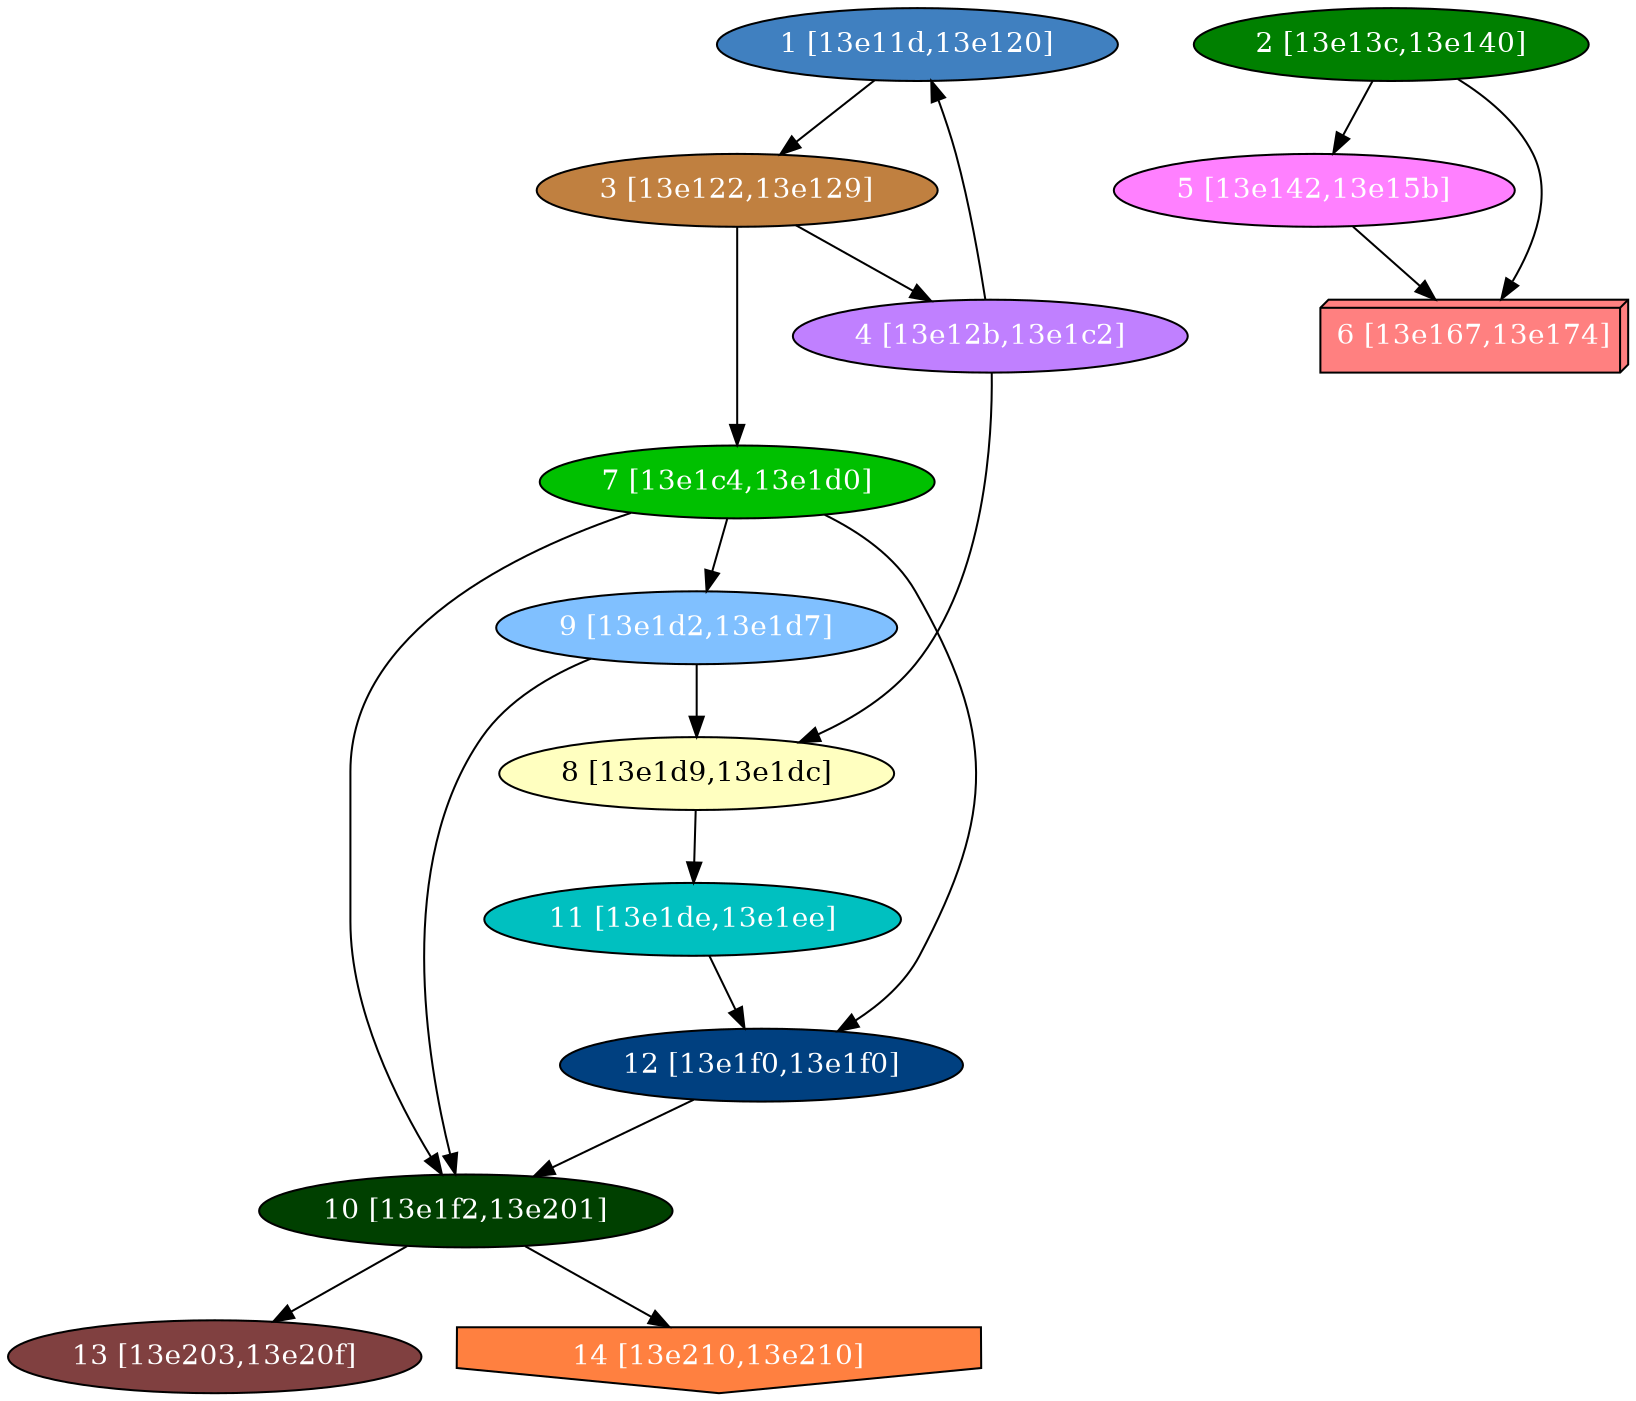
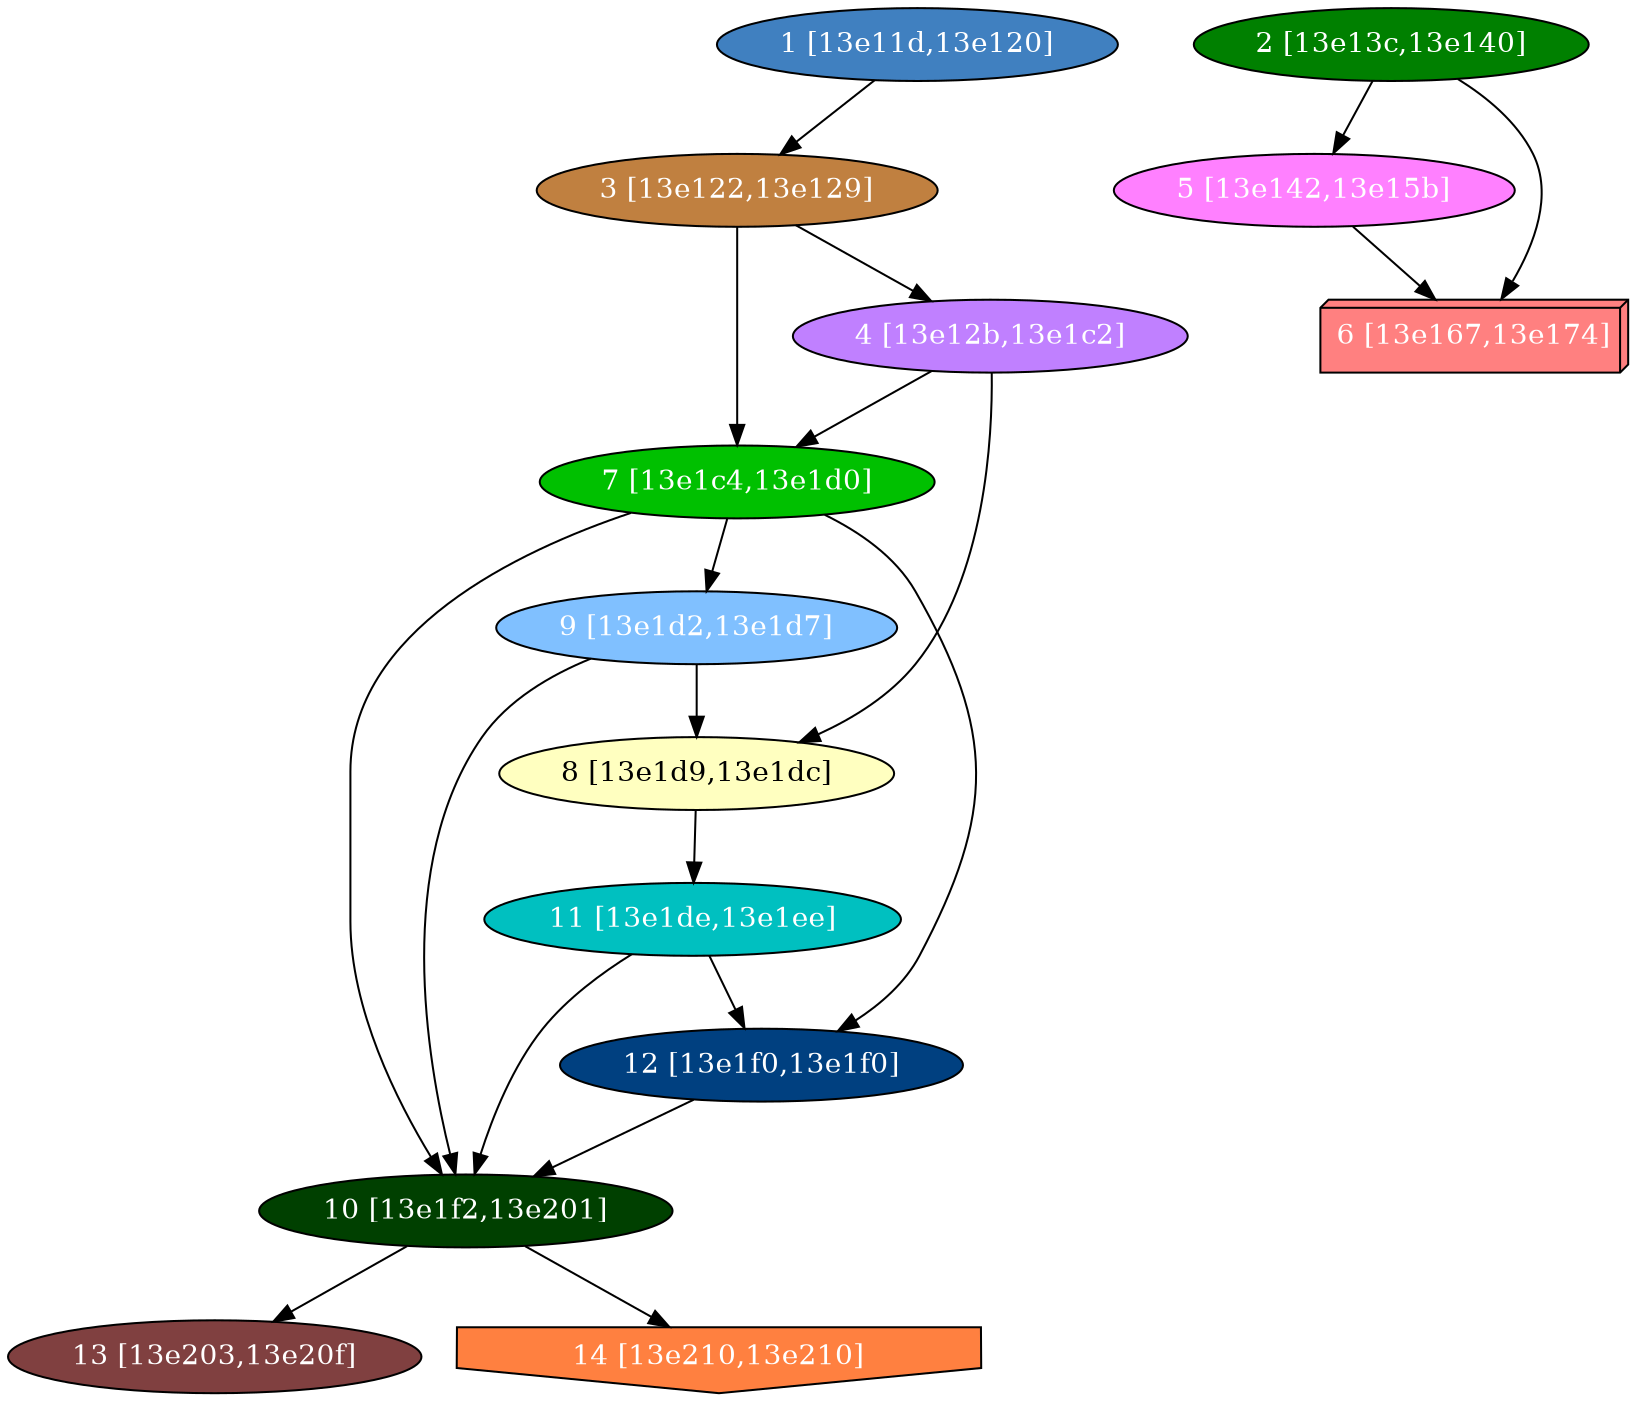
edge "4 [13e12b,13e1c2]" -> "1 [13e11d,13e120]": now "4 [13e12b,13e1c2]" -> "7 [13e1c4,13e1d0]"
edge "11 [13e1de,13e1ee]" -> "10 [13e1f2,13e201]": added
